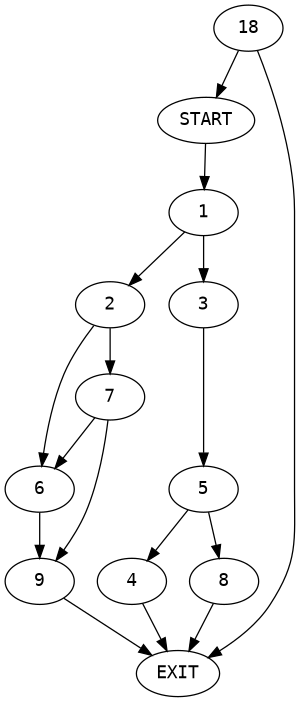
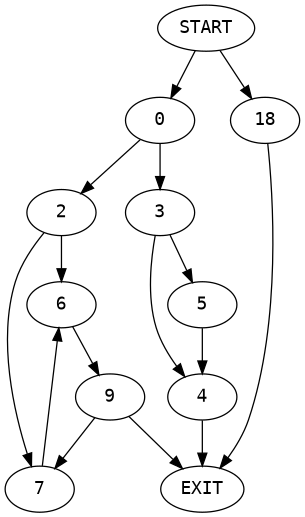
edge "18" -> "START": reversed
node "1": label "1" -> "0"
edge "3" -> "4": added
edge "7" -> "9": reversed
node "8": removed
